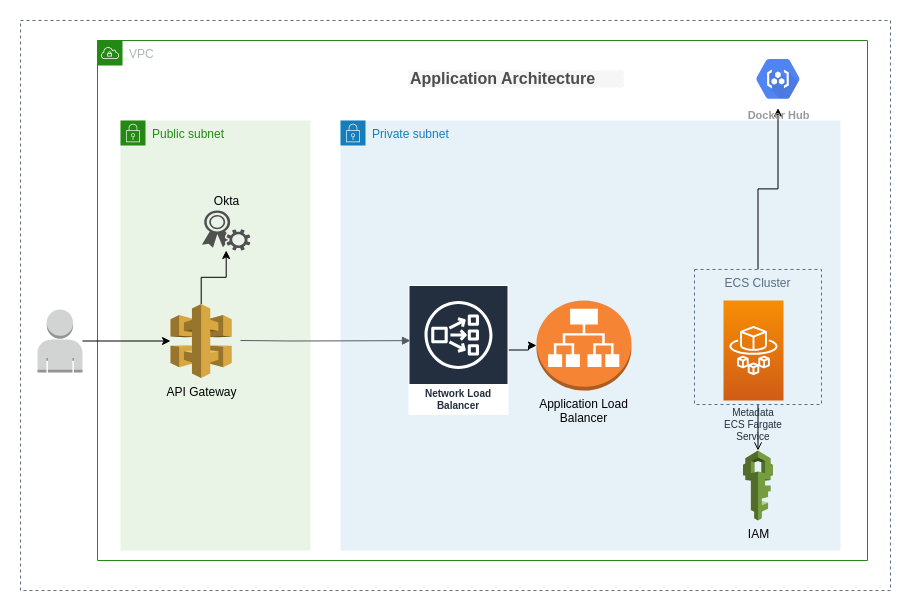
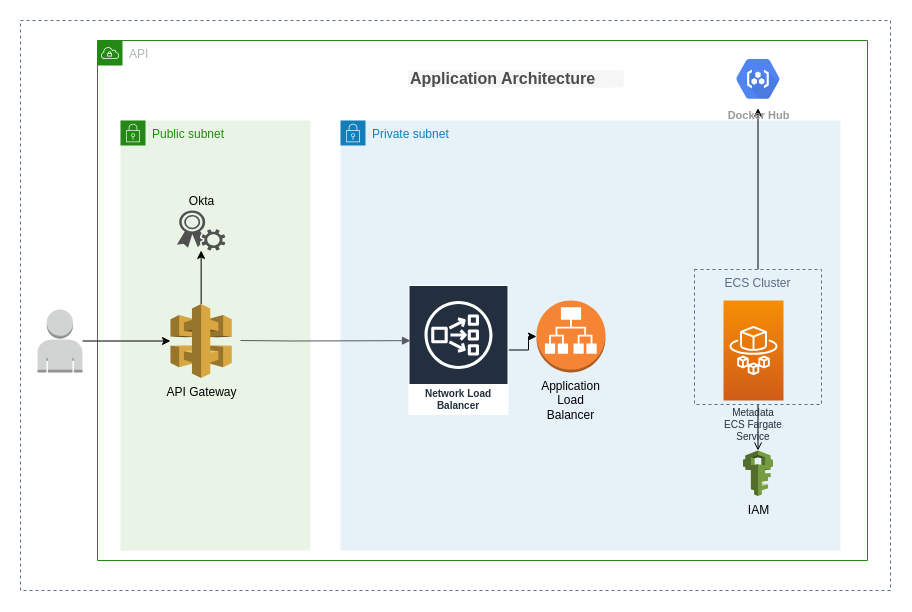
node "VPC": label "VPC" -> "API"
node "Docker Hub": moved (778, 79) -> (758, 79)
node "Okta": moved (226, 231) -> (201, 231)
node "Application Load Balancer": size 95x90 -> 69x72
node "IAM": size 30x70 -> 30x46
